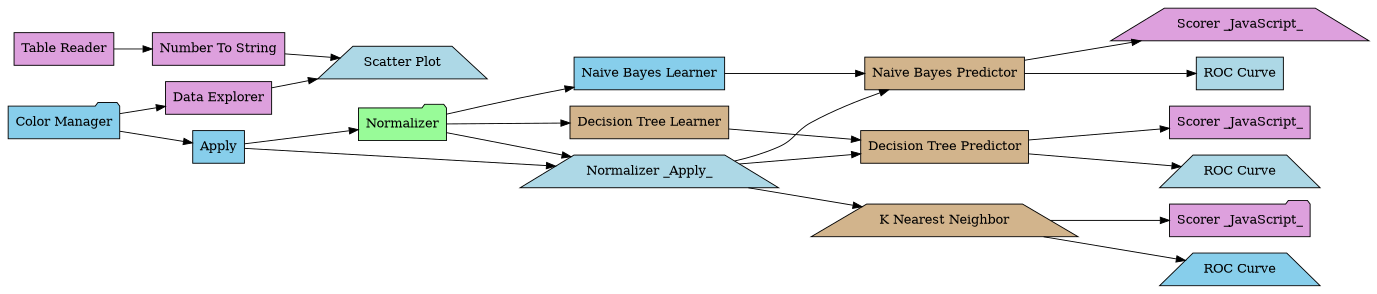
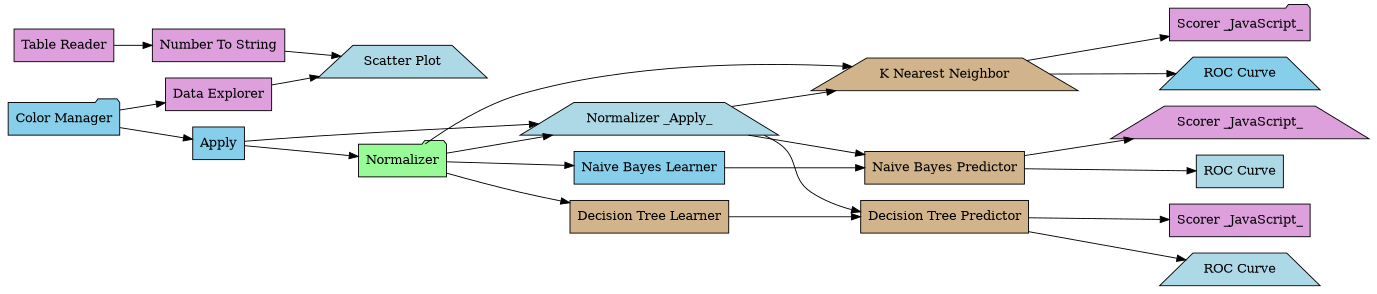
edge "Normalizer" -> "K Nearest Neighbor": added
